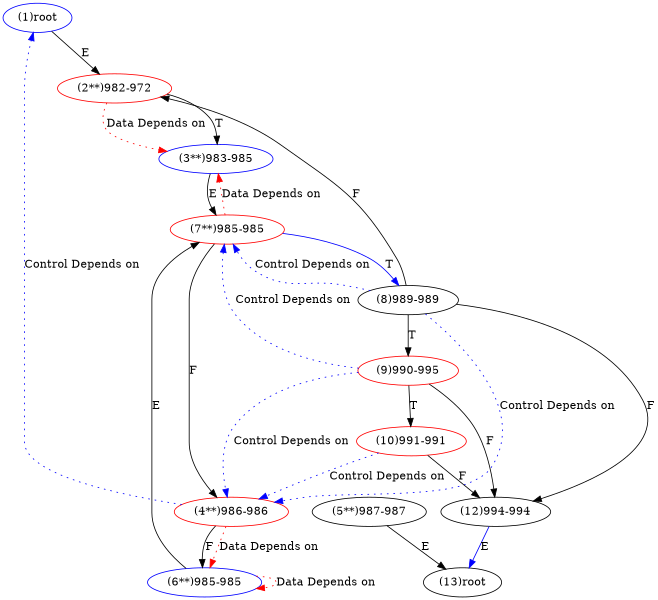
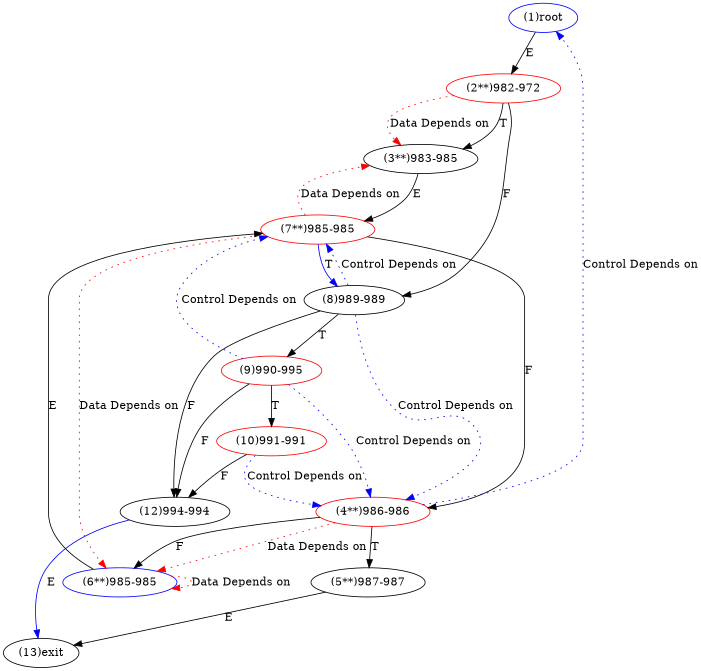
node "(3**)983-985": color blue -> black
edge "(8)989-989" -> "(2**)982-972": reversed
edge "(7**)985-985" -> "(6**)985-985": added, label "Data Depends on"
edge "(4**)986-986" -> "(5**)987-987": added, label "T"
node "(13)root": label "(13)root" -> "(13)exit"
